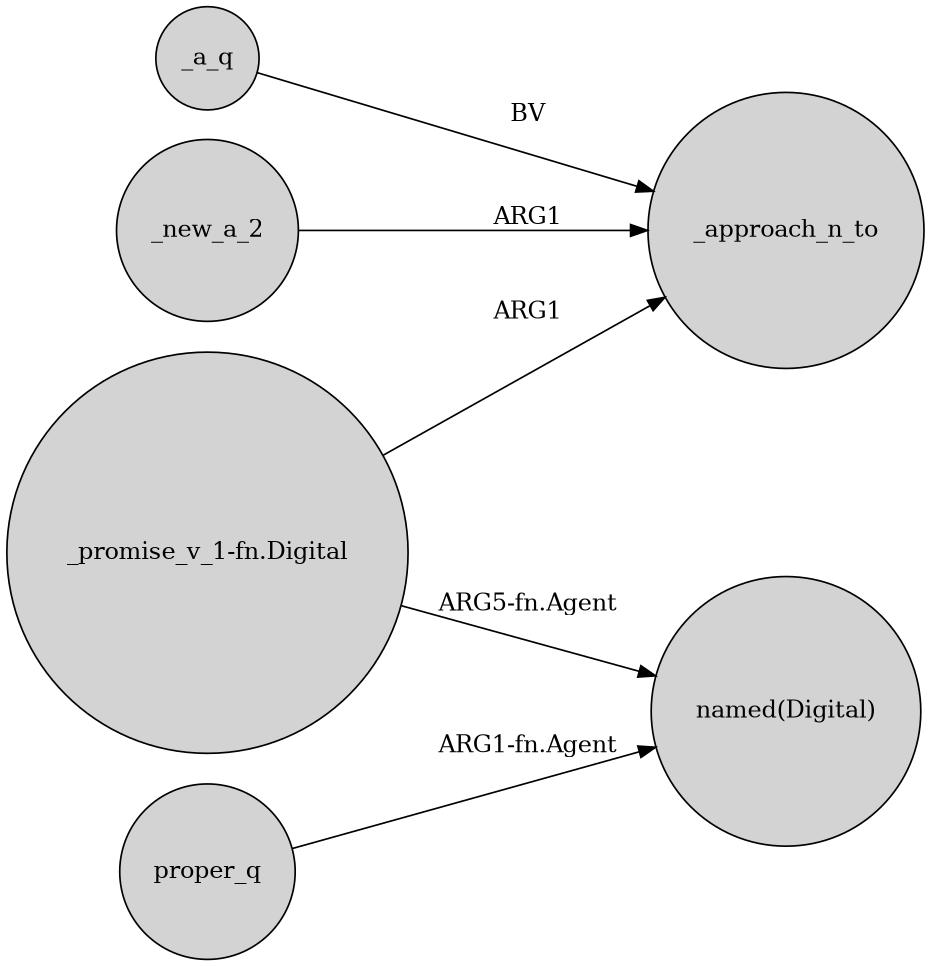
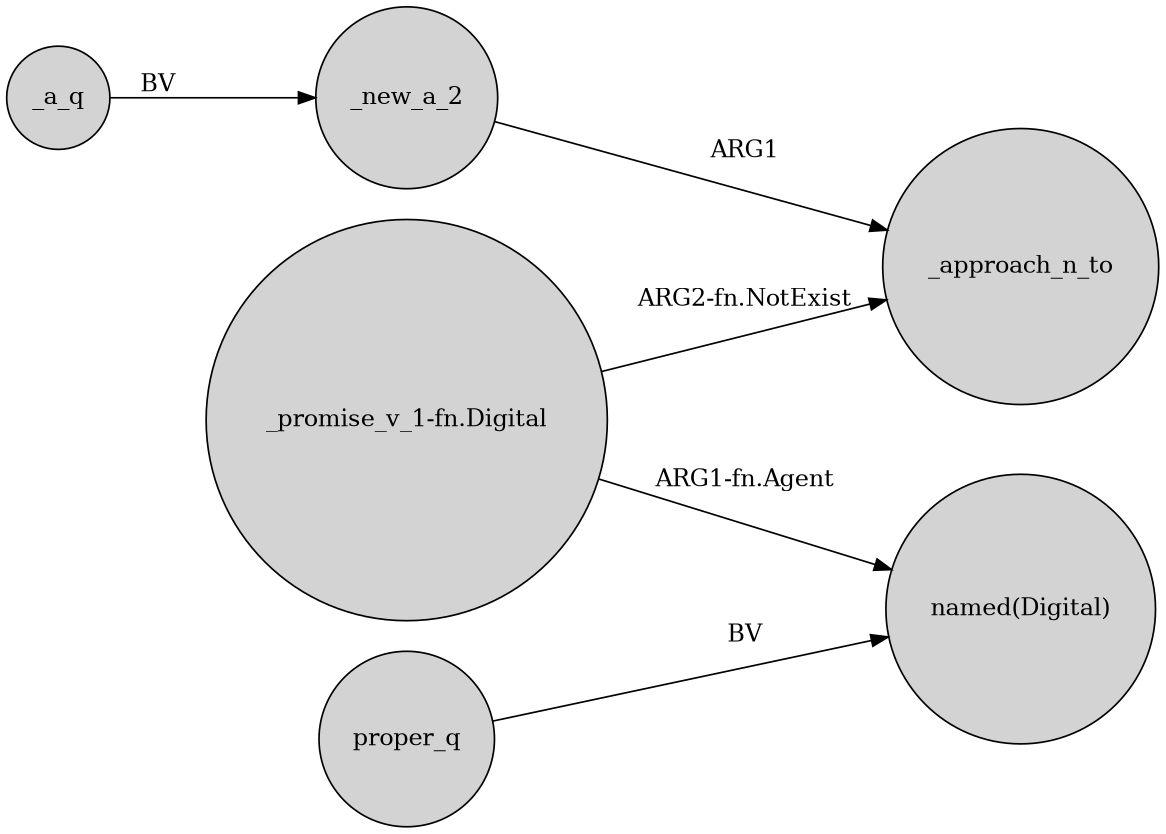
edge "_a_q" -> "_approach_n_to": now "_a_q" -> "_new_a_2"
edge "_promise_v_1-fn.Digital" -> "_approach_n_to": label "ARG1" -> "ARG2-fn.NotExist"
edge "_promise_v_1-fn.Digital" -> "named(Digital)": label "ARG5-fn.Agent" -> "ARG1-fn.Agent"
edge "proper_q" -> "named(Digital)": label "ARG1-fn.Agent" -> "BV"
